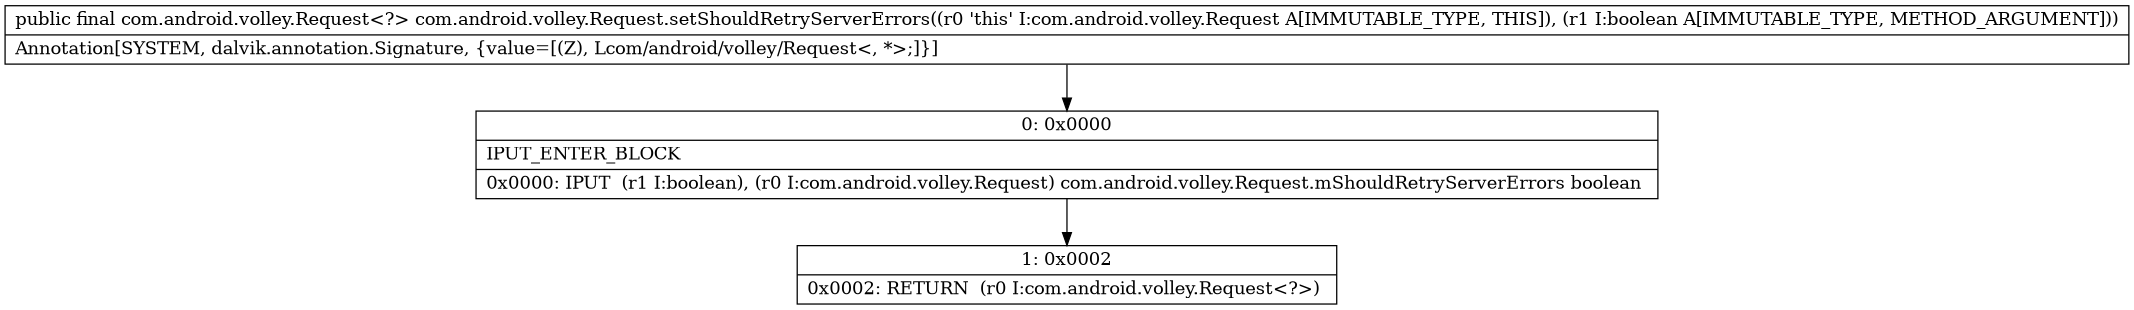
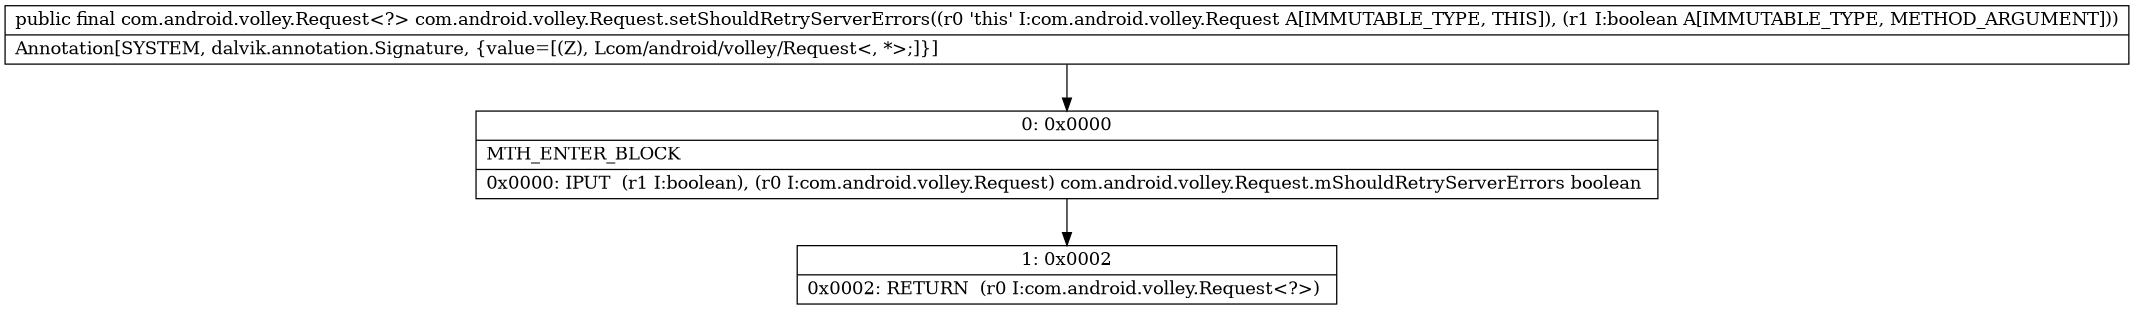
node "0: 0x0000": text "IPUT_ENTER_BLOCK" -> "MTH_ENTER_BLOCK"
